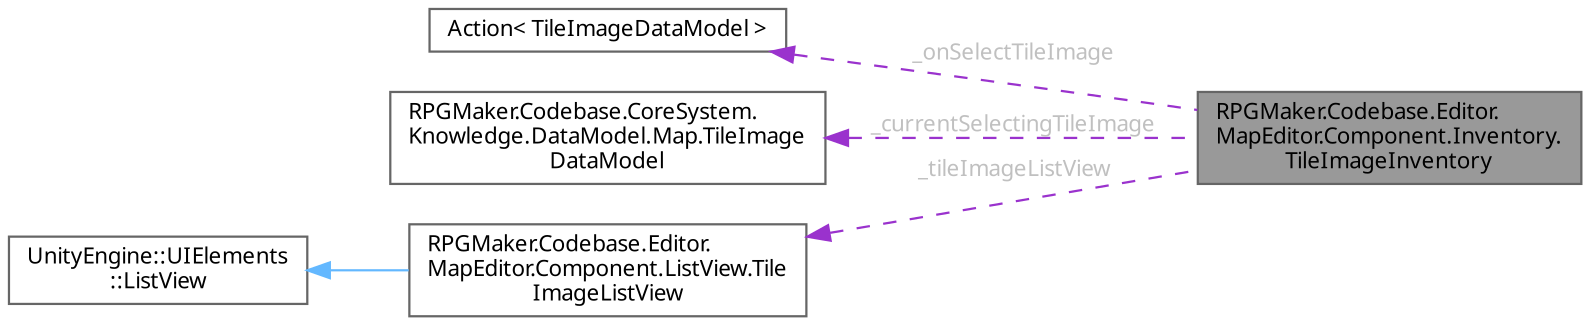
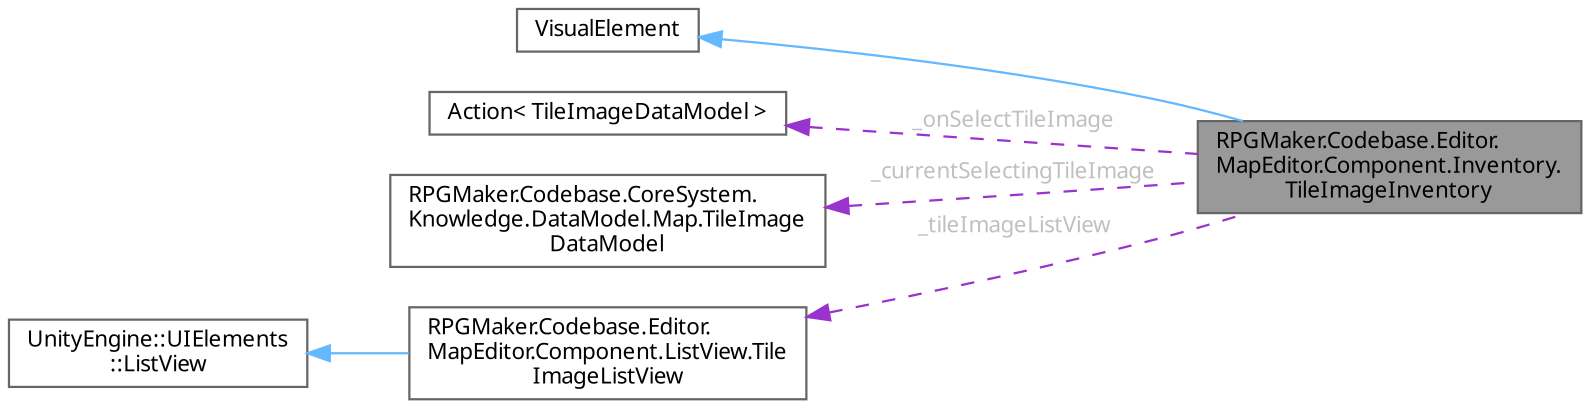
node "VisualElement": added
